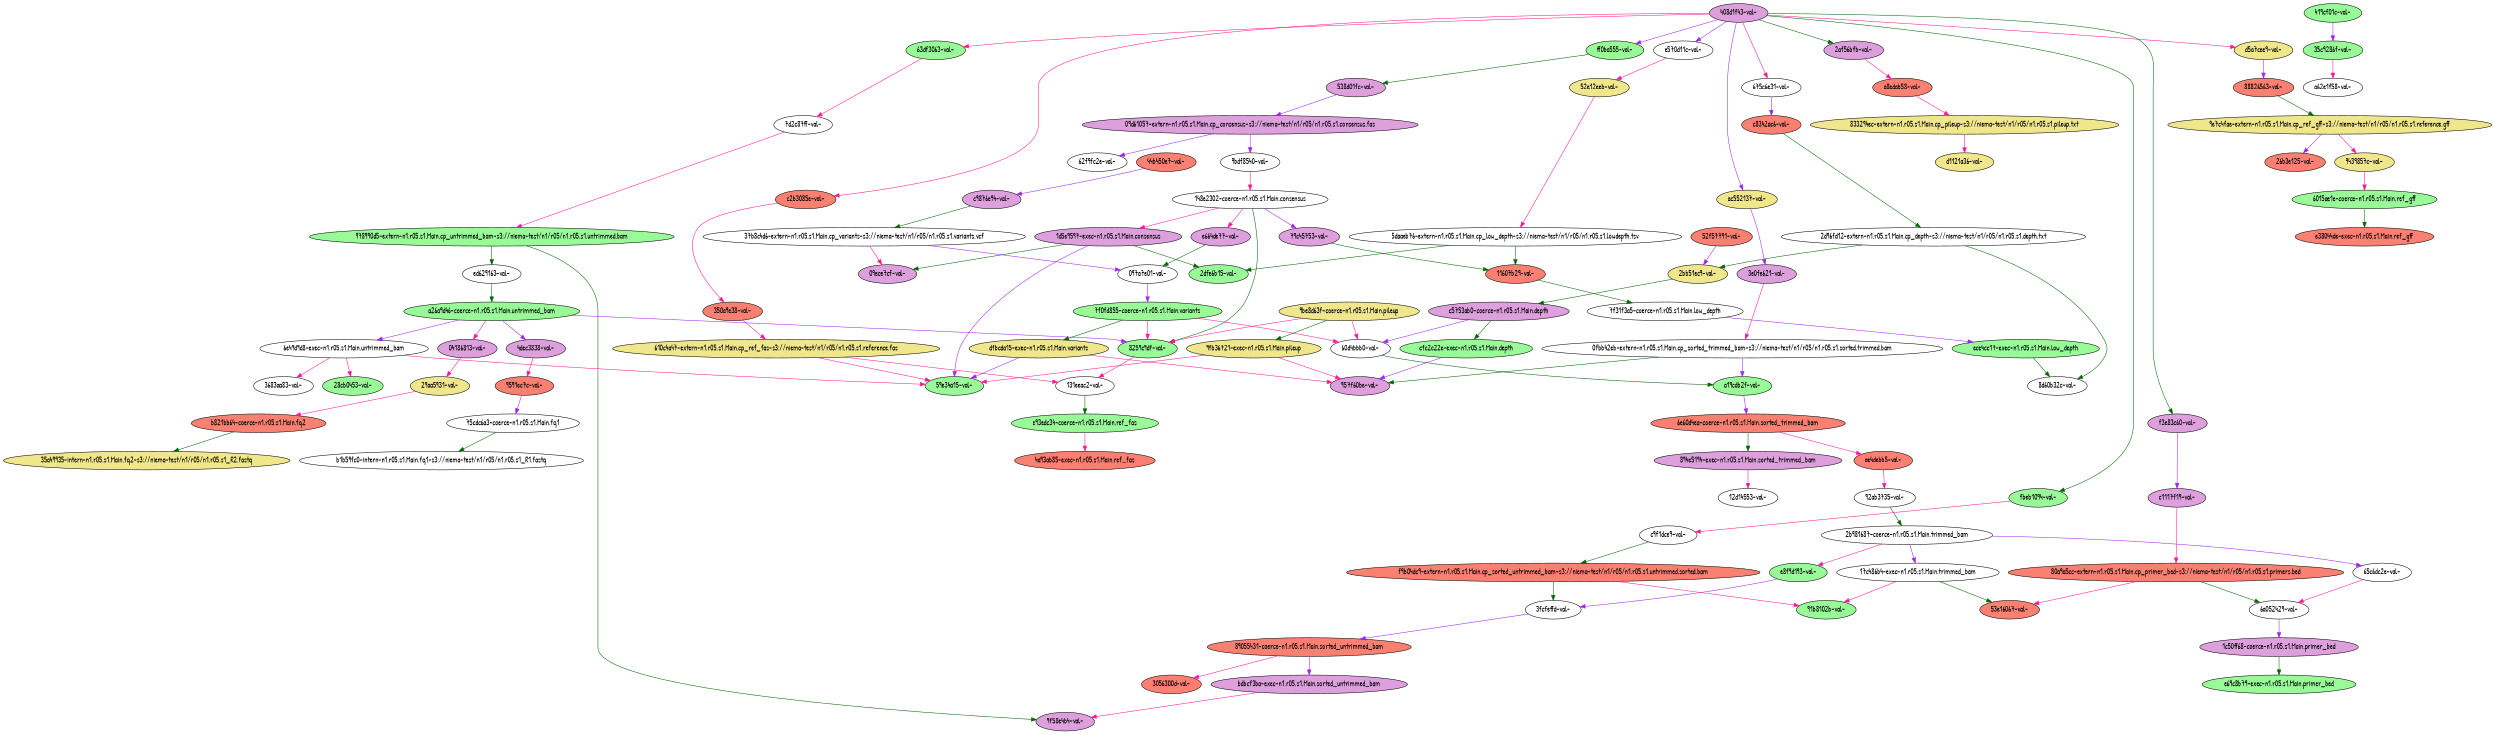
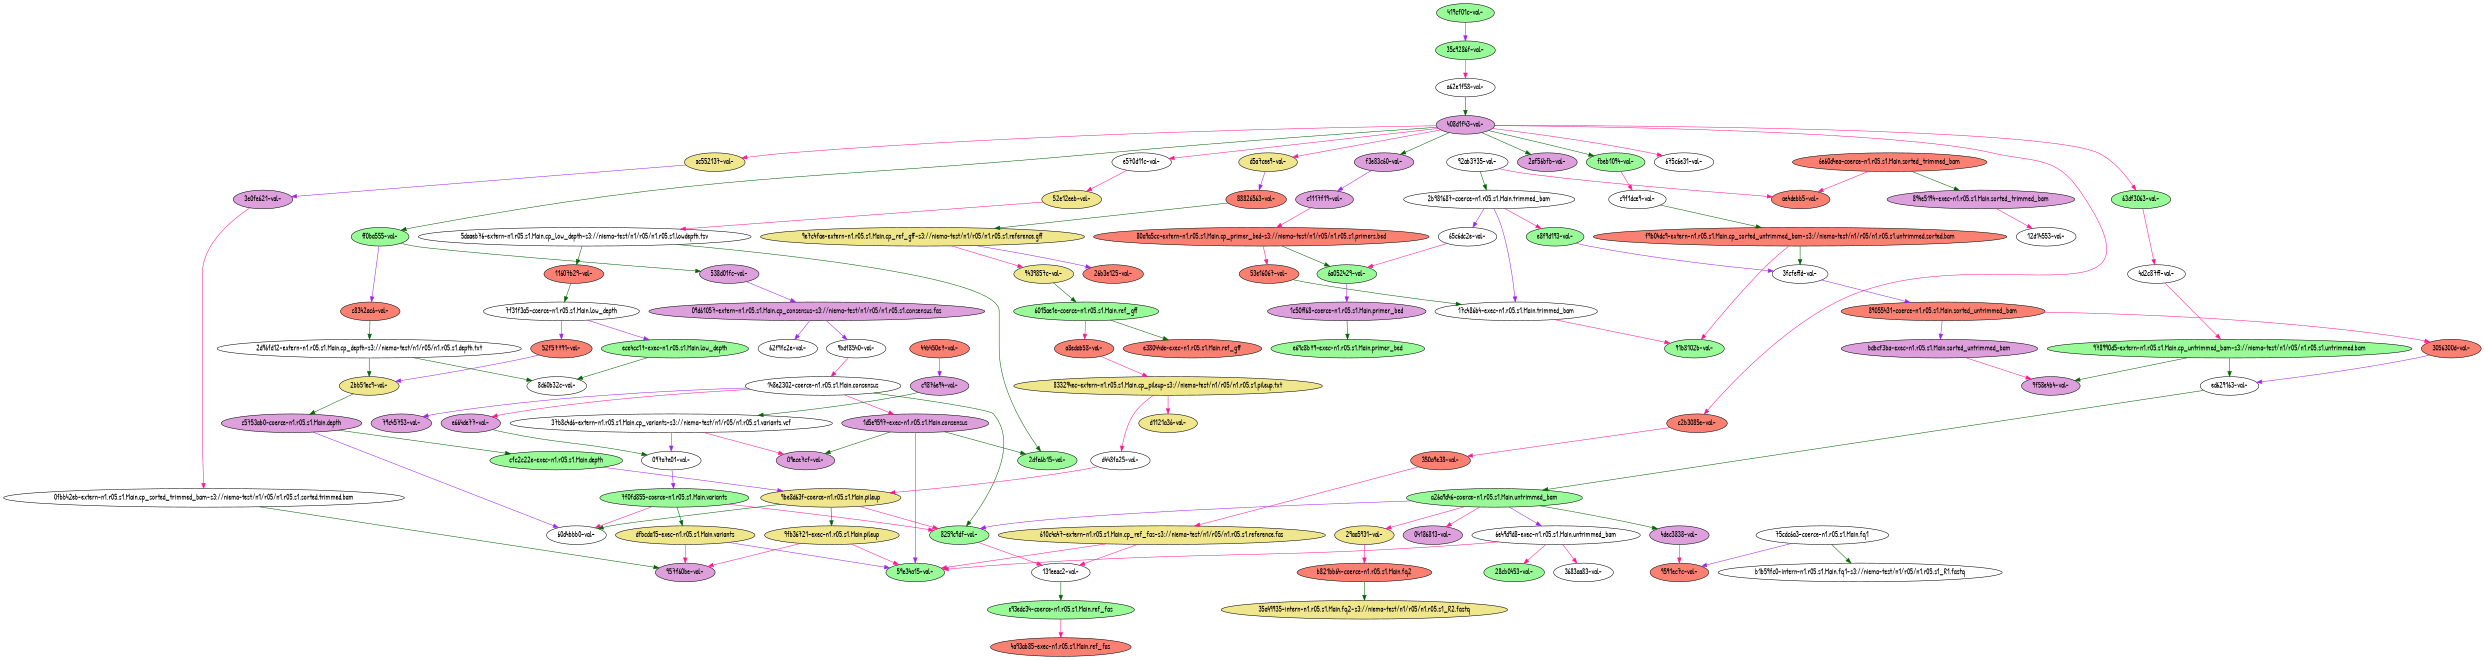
edge "408d1f43-val-" -> "e570d11c-val-": color purple -> deeppink
edge "408d1f43-val-" -> "ff0ba555-val-": color purple -> darkgreen
edge "2af56bfb-val-" -> "a8edab58-val-": now "6015ae1e-coerce-n1.r05.s1.Main.ref_gff" -> "a8edab58-val-"
edge "a62e1f58-val-" -> "408d1f43-val-": added
edge "408d1f43-val-" -> "ac552137-val-": color purple -> deeppink
edge "675c6e31-val-" -> "c8342ac6-val-": now "ff0ba555-val-" -> "c8342ac6-val-"
node "7d2c87ff-val-": label "7d2c87ff-val-" -> "4d2c87ff-val-"
edge "9439857c-val-" -> "6015ae1e-coerce-n1.r05.s1.Main.ref_gff": color deeppink -> darkgreen
edge "79c45753-val-" -> "11607b29-val-": removed
edge "7f31f3a5-coerce-n1.r05.s1.Main.low_depth" -> "52f57791-val-": added
edge "9be8d63f-coerce-n1.r05.s1.Main.pileup" -> "60d4bbb0-val-": color deeppink -> darkgreen
edge "a26a9d46-coerce-n1.r05.s1.Main.untrimmed_bam" -> "4dec3838-val-": color purple -> darkgreen
edge "04186813-val-" -> "29aa5931-val-": now "a26a9d46-coerce-n1.r05.s1.Main.untrimmed_bam" -> "29aa5931-val-"
edge "cfc2c22e-exec-n1.r05.s1.Main.depth" -> "957f60be-val-": now "cfc2c22e-exec-n1.r05.s1.Main.depth" -> "9be8d63f-coerce-n1.r05.s1.Main.pileup"
edge "3056300d-val-" -> "ed629163-val-": added
node "a19cdb2f-val-": removed
edge "9591ec7c-val-" -> "75cdc6a3-coerce-n1.r05.s1.Main.fq1": reversed
node "d448fa25-val-": added
edge "ae4debb5-val-" -> "92ab3735-val-": reversed
edge "17c486b4-exec-n1.r05.s1.Main.trimmed_bam" -> "53e16067-val-": reversed
node "6a052429-val-": fillcolor white -> palegreen
